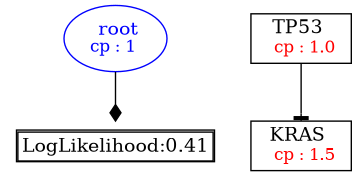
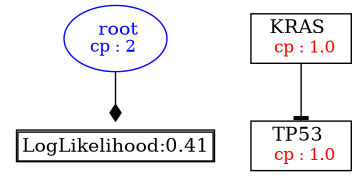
node "root": text "cp : 1" -> "cp : 2"
edge "TP53" -> "KRAS": reversed
node "KRAS": text "cp : 1.5" -> "cp : 1.0"
